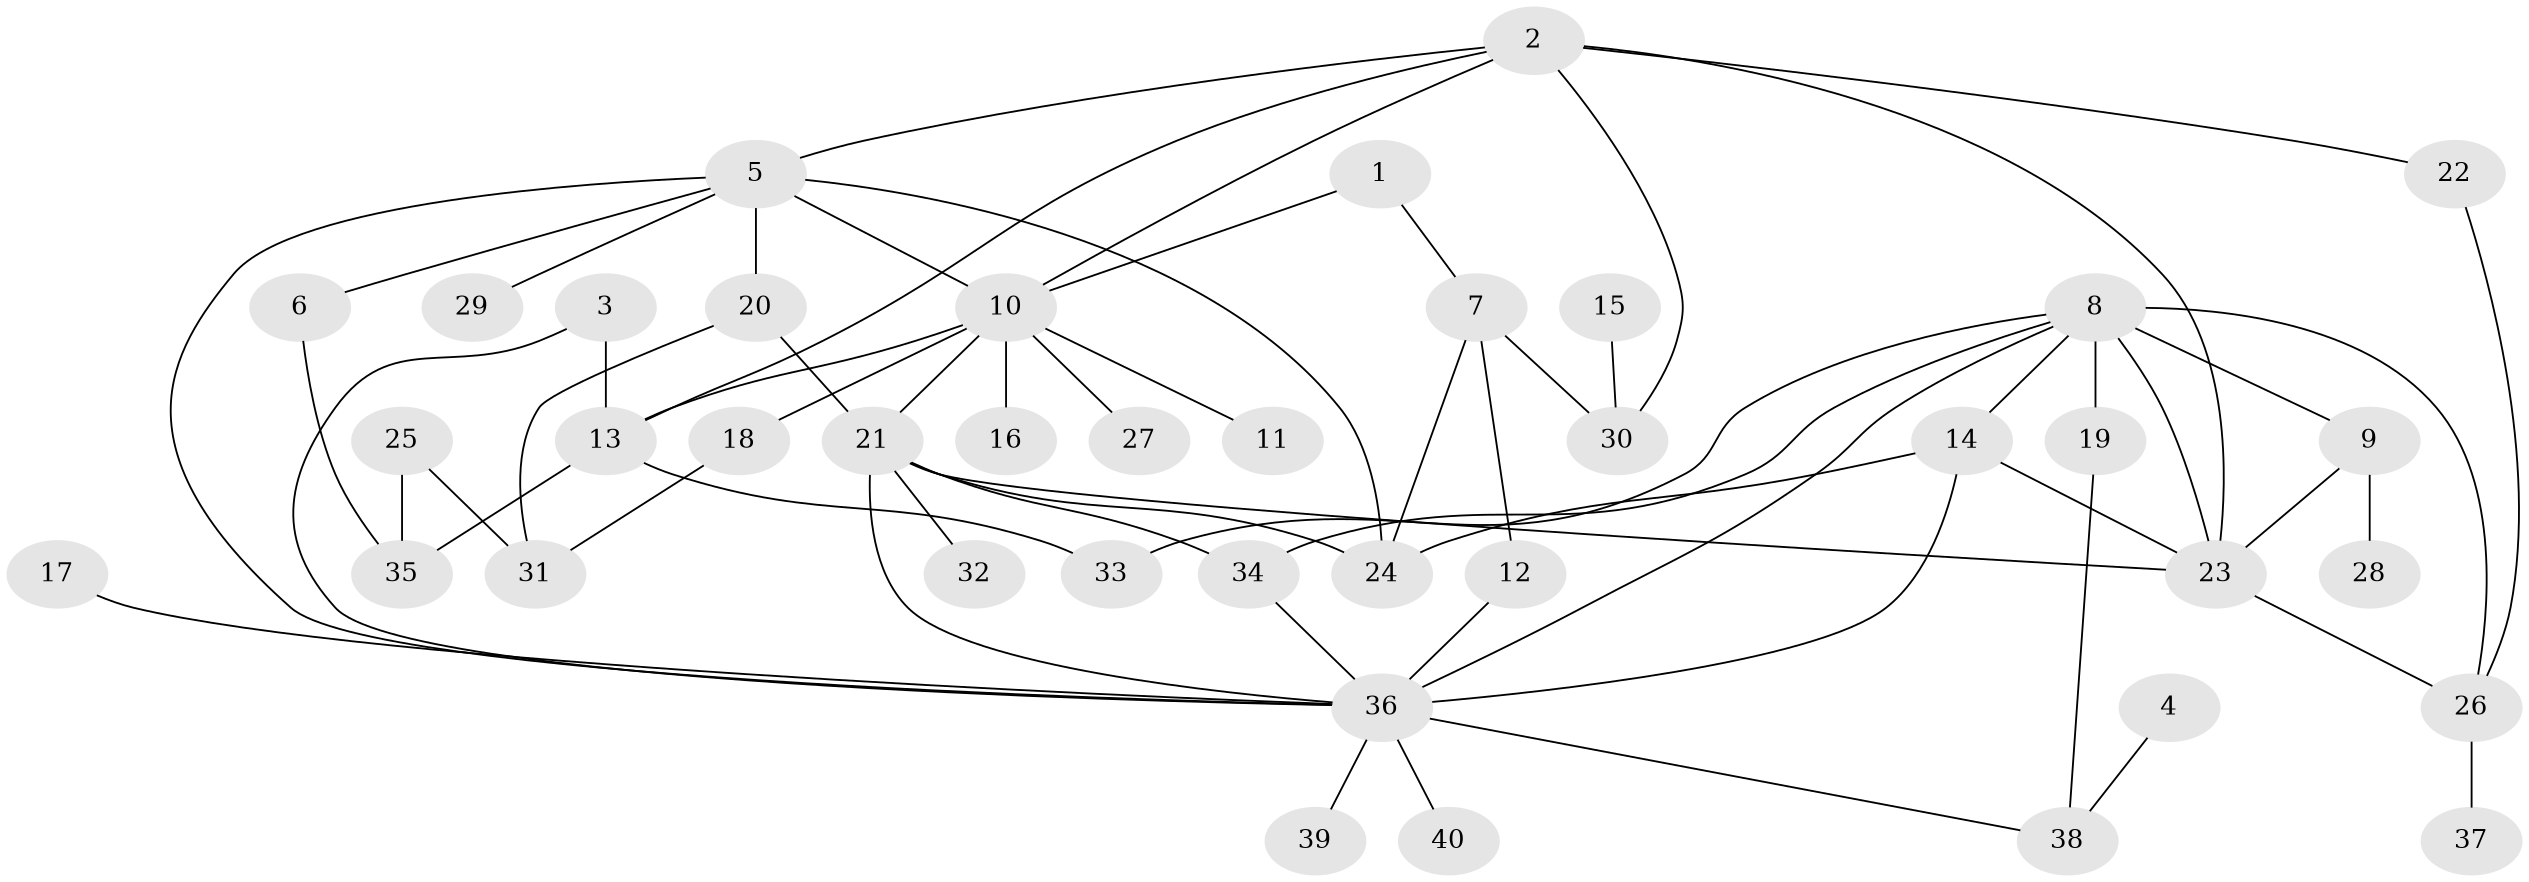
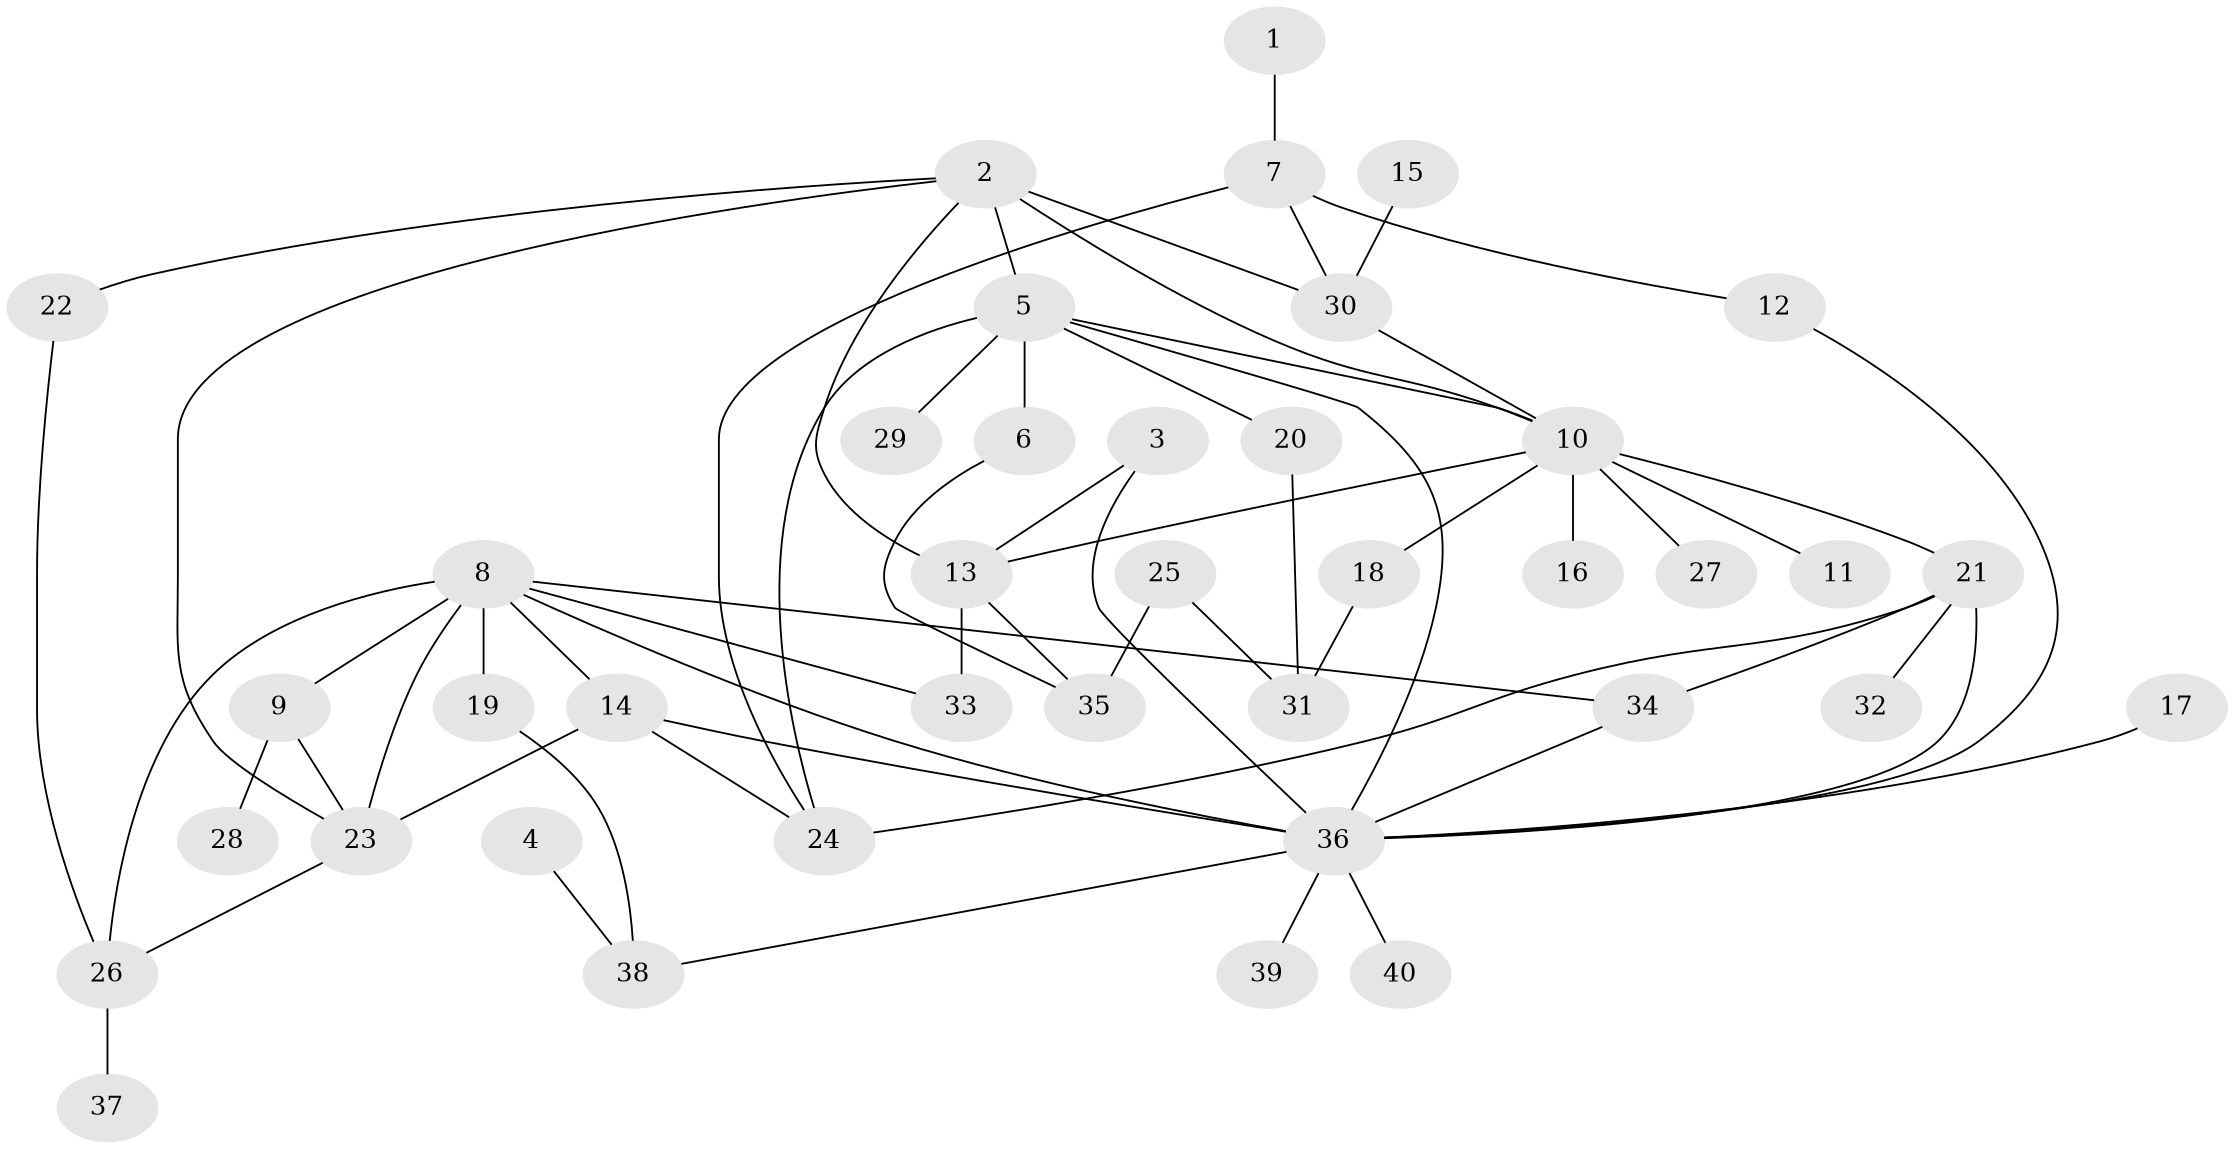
edge "1" -- "10": now "30" -- "10"
edge "20" -- "21": removed
edge "21" -- "23": removed
